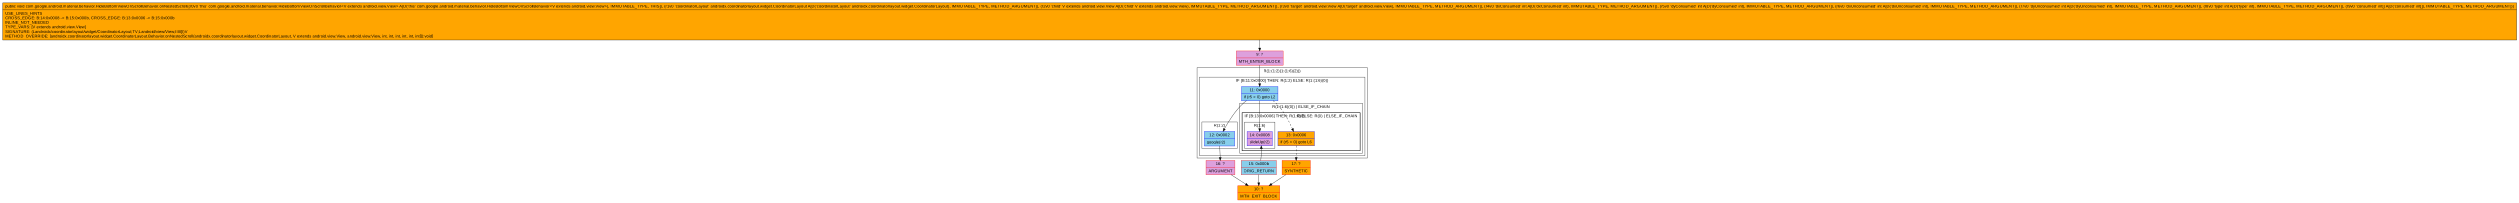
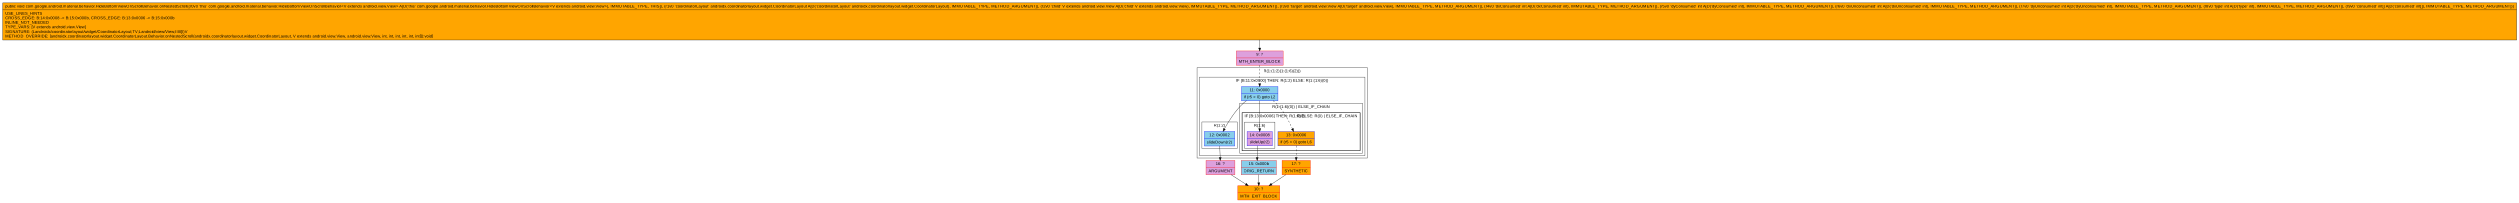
edge "9: ?" -> "11: 0x0000": style solid -> dashed
node "12: 0x0002": text "google(r2)" -> "slideDown(r2)"
edge "15: 0x000b" -> "14: 0x0008": reversed
